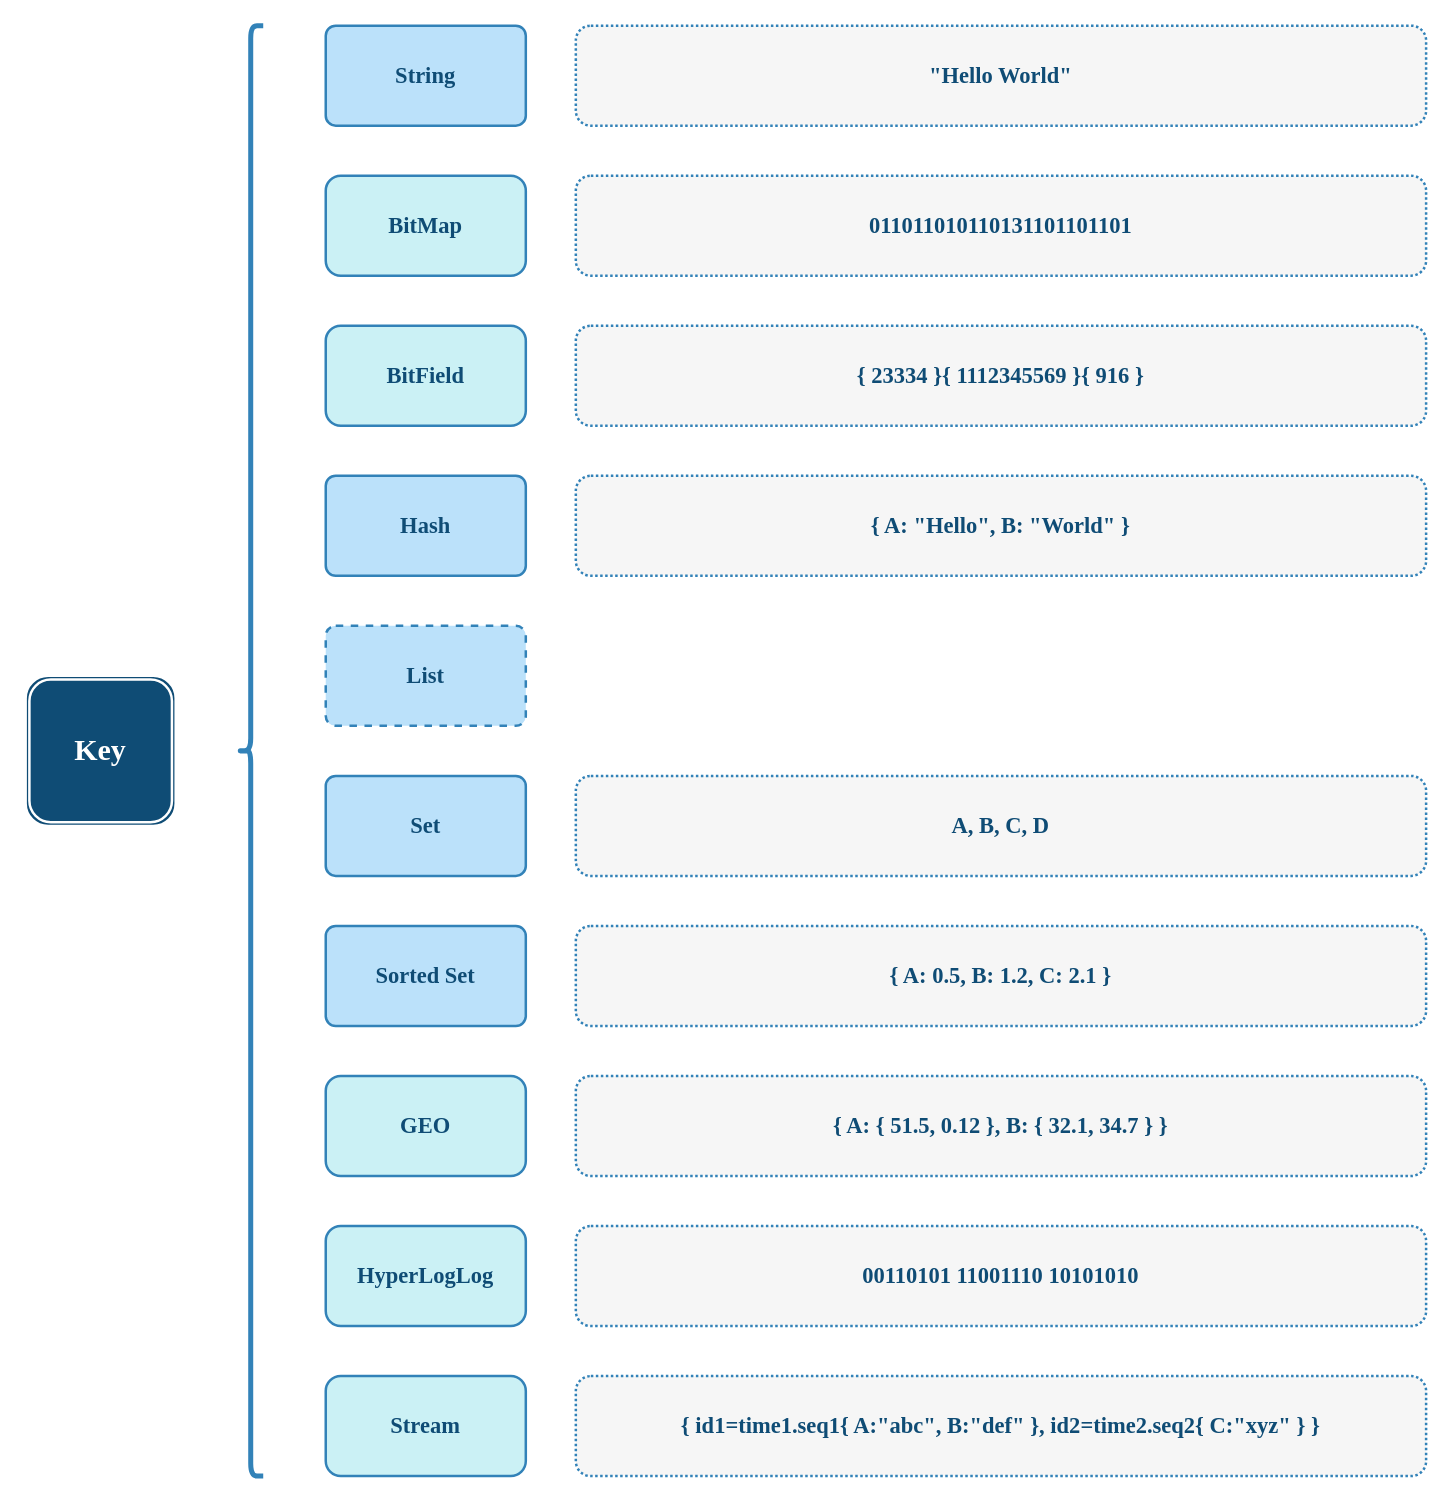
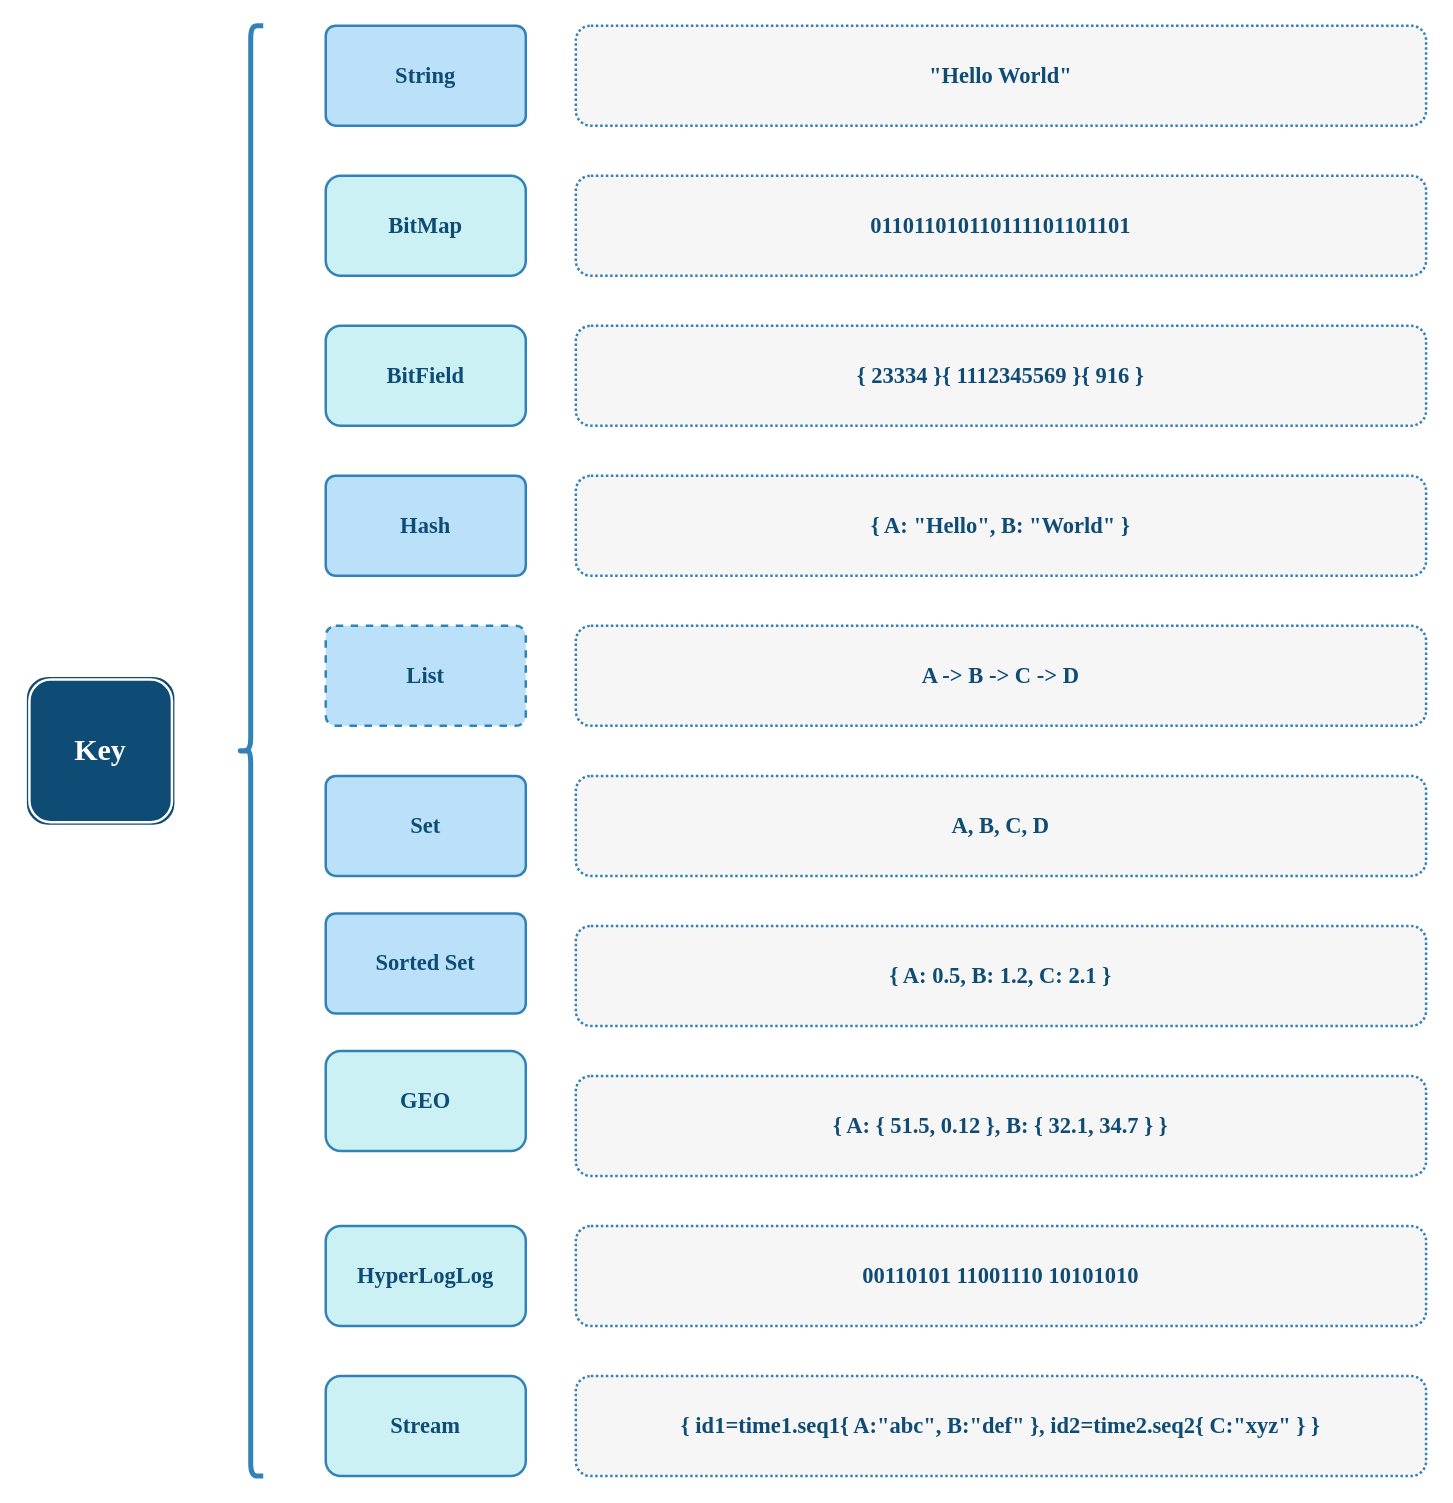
node "011011010110131101101101": label "011011010110131101101101" -> "011011010110111101101101"
node "A -> B -> C -> D": added
node "Sorted Set": moved (426, 976) -> (426, 963)
node "GEO": moved (426, 1126) -> (426, 1101)
